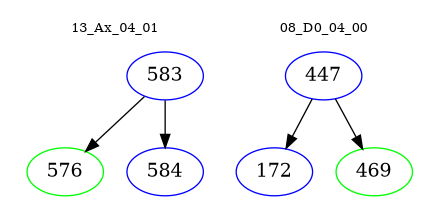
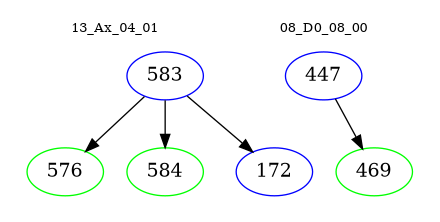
cluster "08_D0_04_00": label "08_D0_04_00" -> "08_D0_08_00"
edge "447" -> "172": now "583" -> "172"
node "584": color blue -> green
